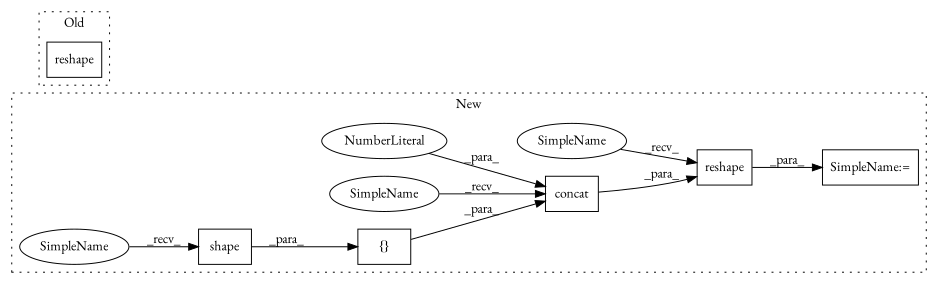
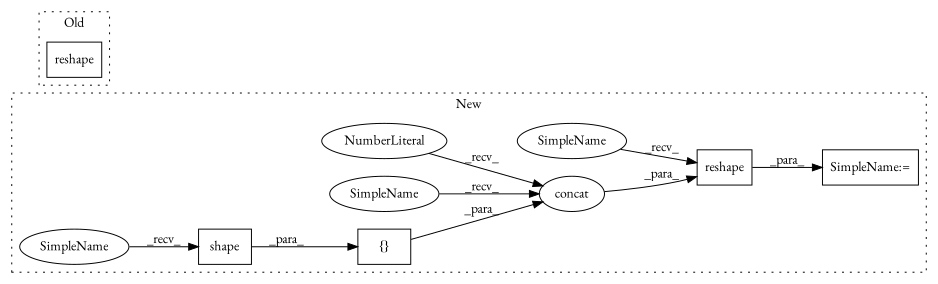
edge "NumberLiteral" -> "concat": label "_para_" -> "_recv_"
node "concat": shape box -> ellipse
